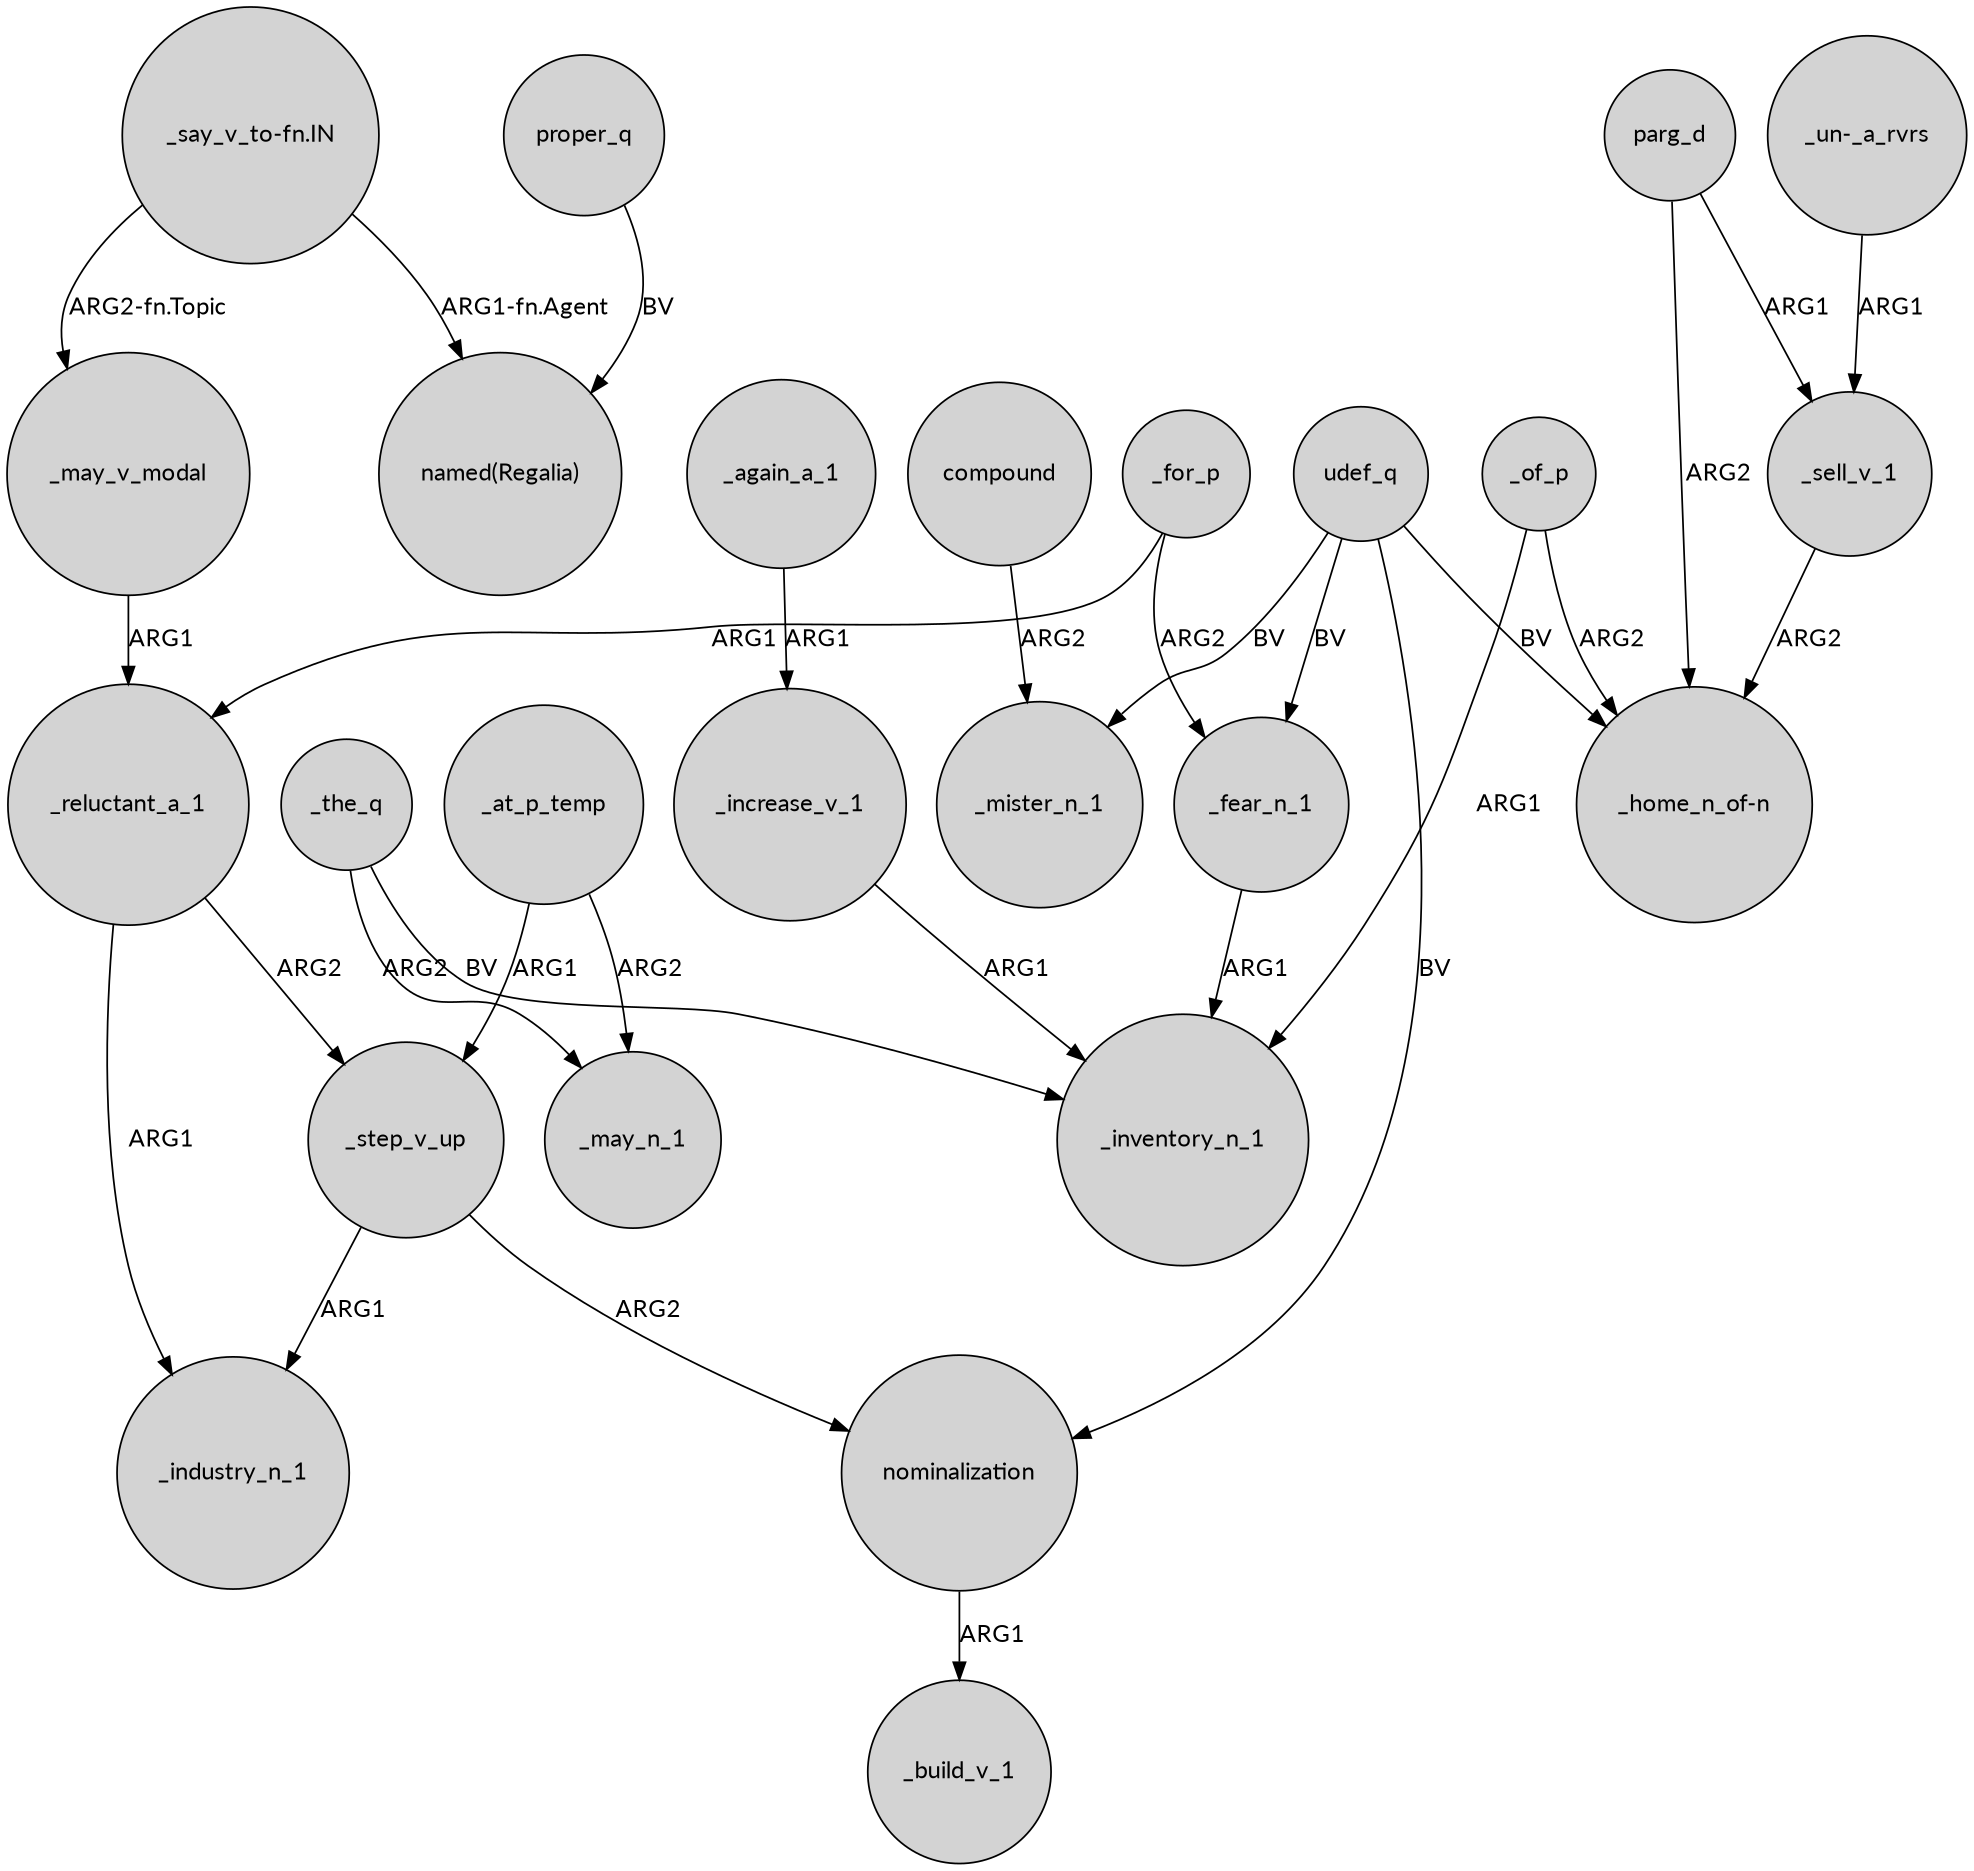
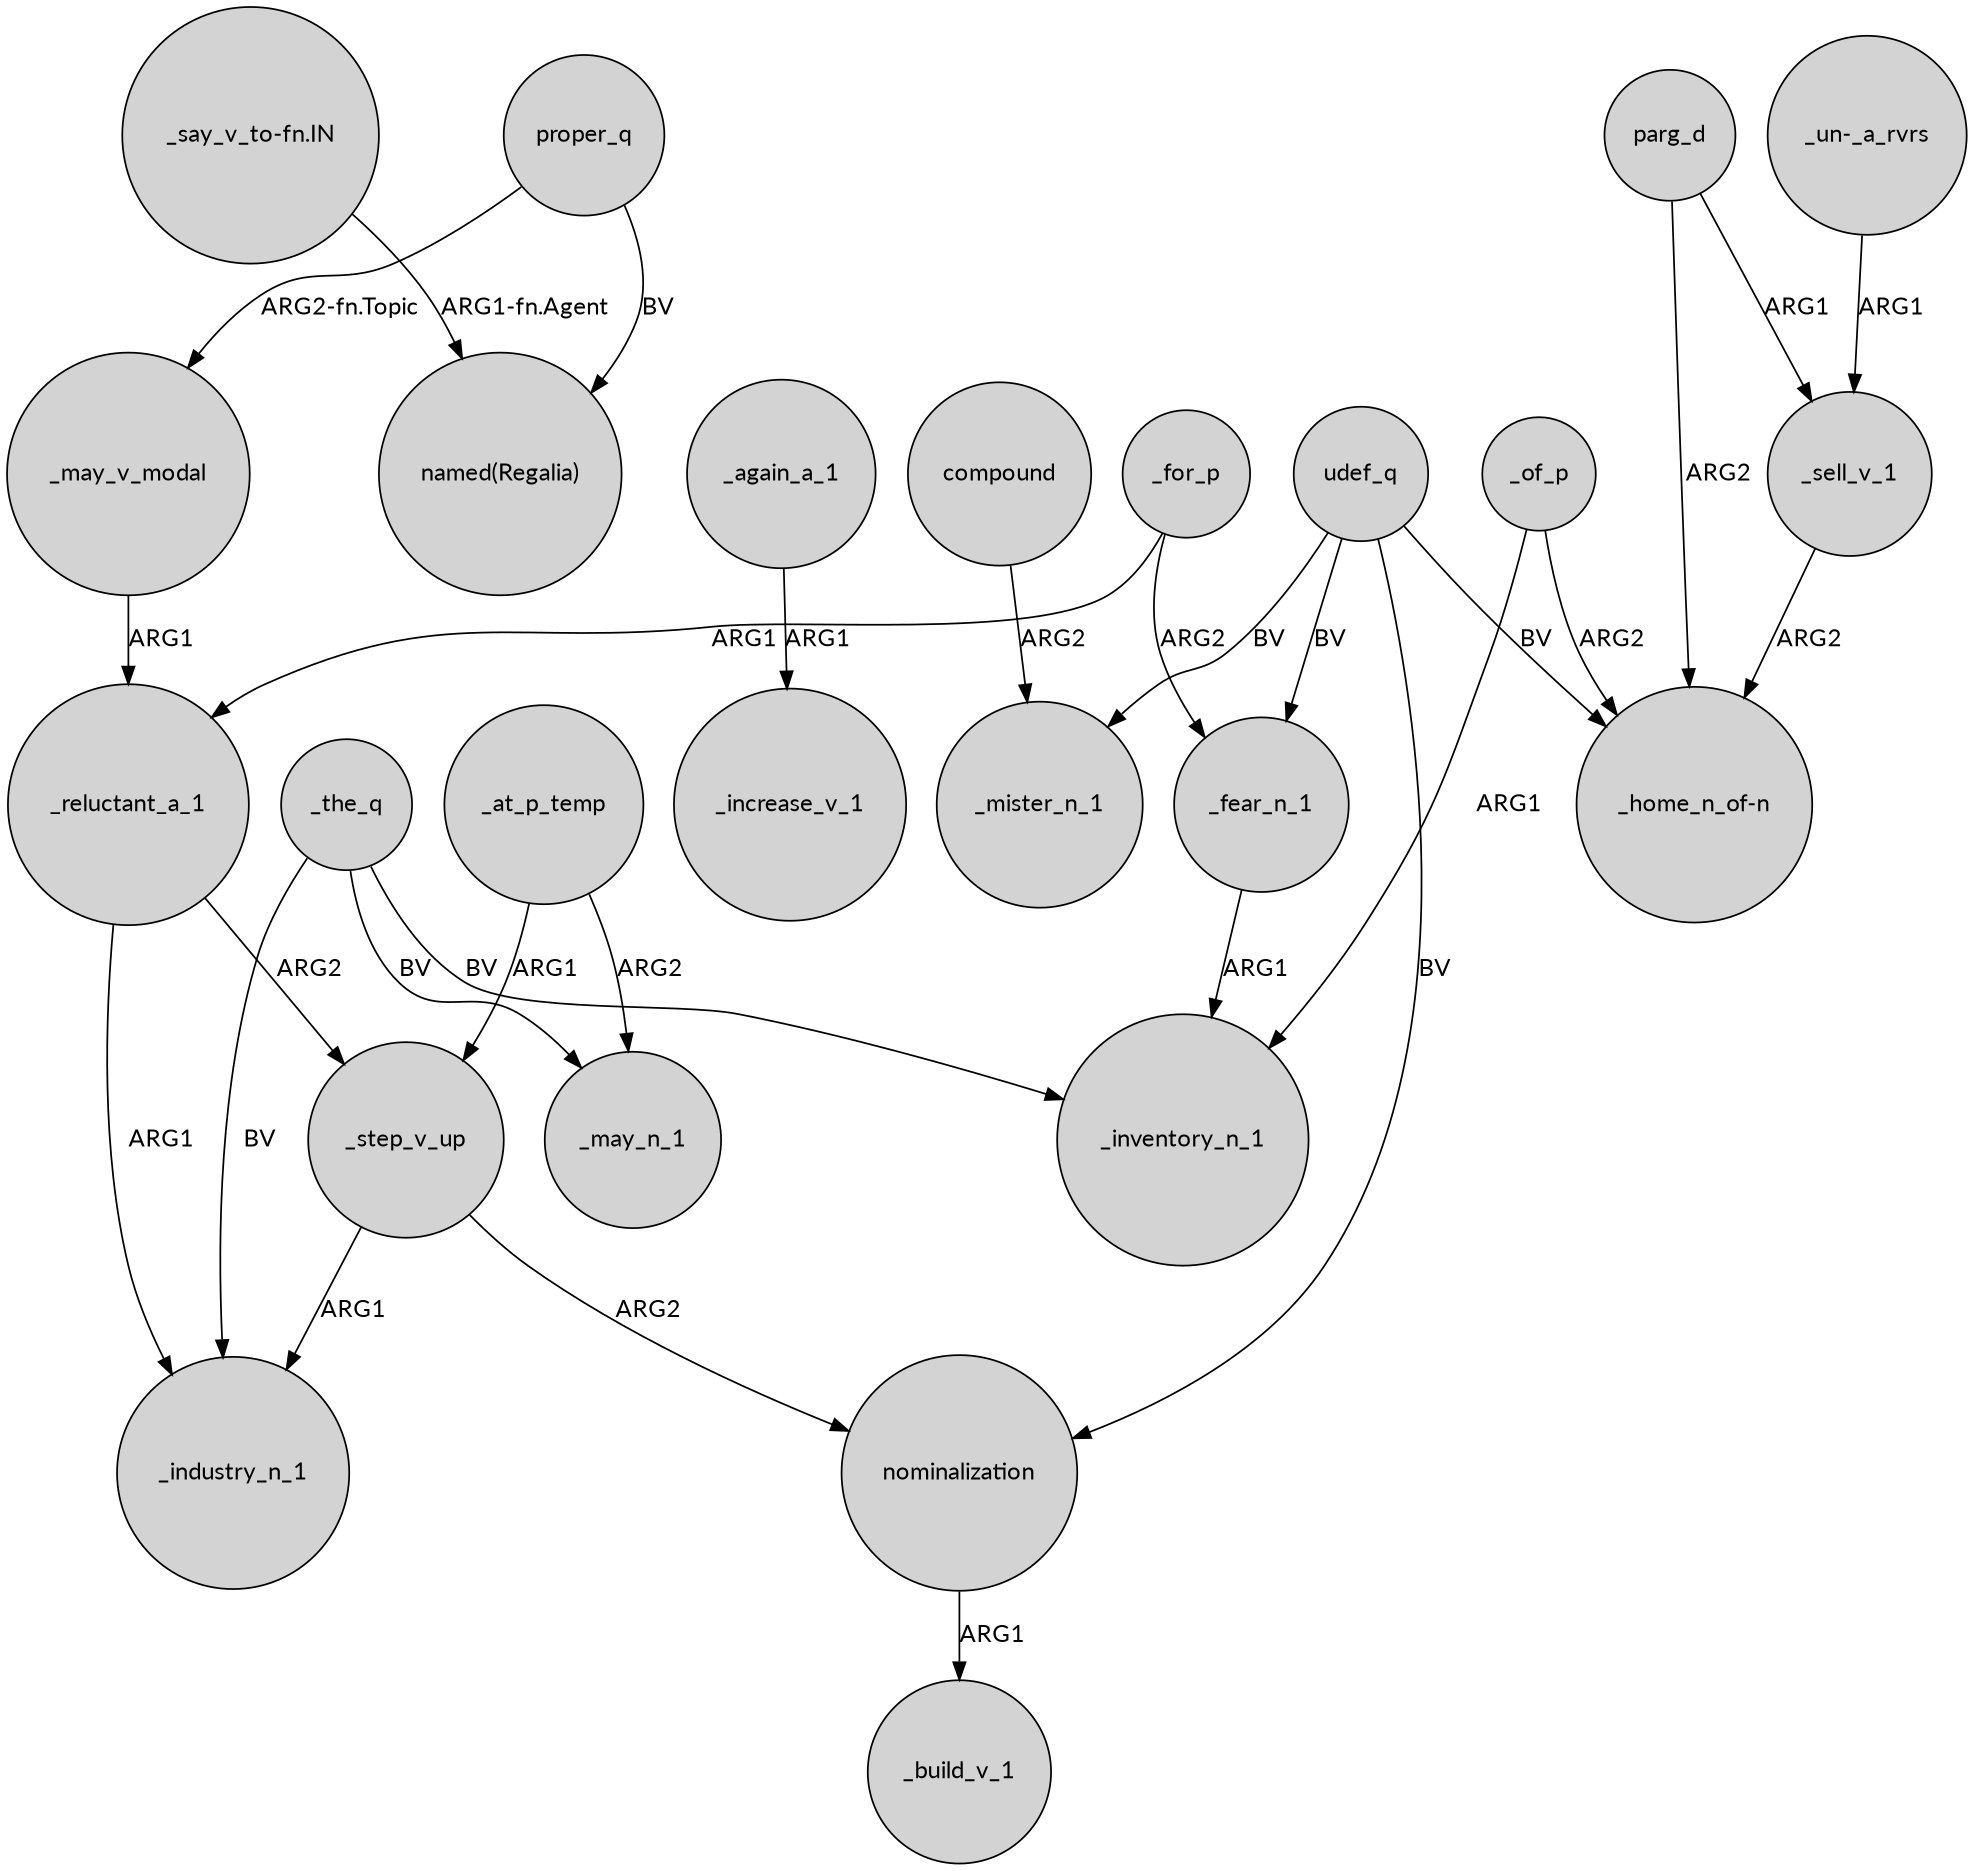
edge "_say_v_to-fn.IN" -> "_may_v_modal": now "proper_q" -> "_may_v_modal"
edge "_increase_v_1" -> "_inventory_n_1": removed, label "ARG1"
edge "_the_q" -> "_may_n_1": label "ARG2" -> "BV"
edge "_the_q" -> "_industry_n_1": added, label "BV"
